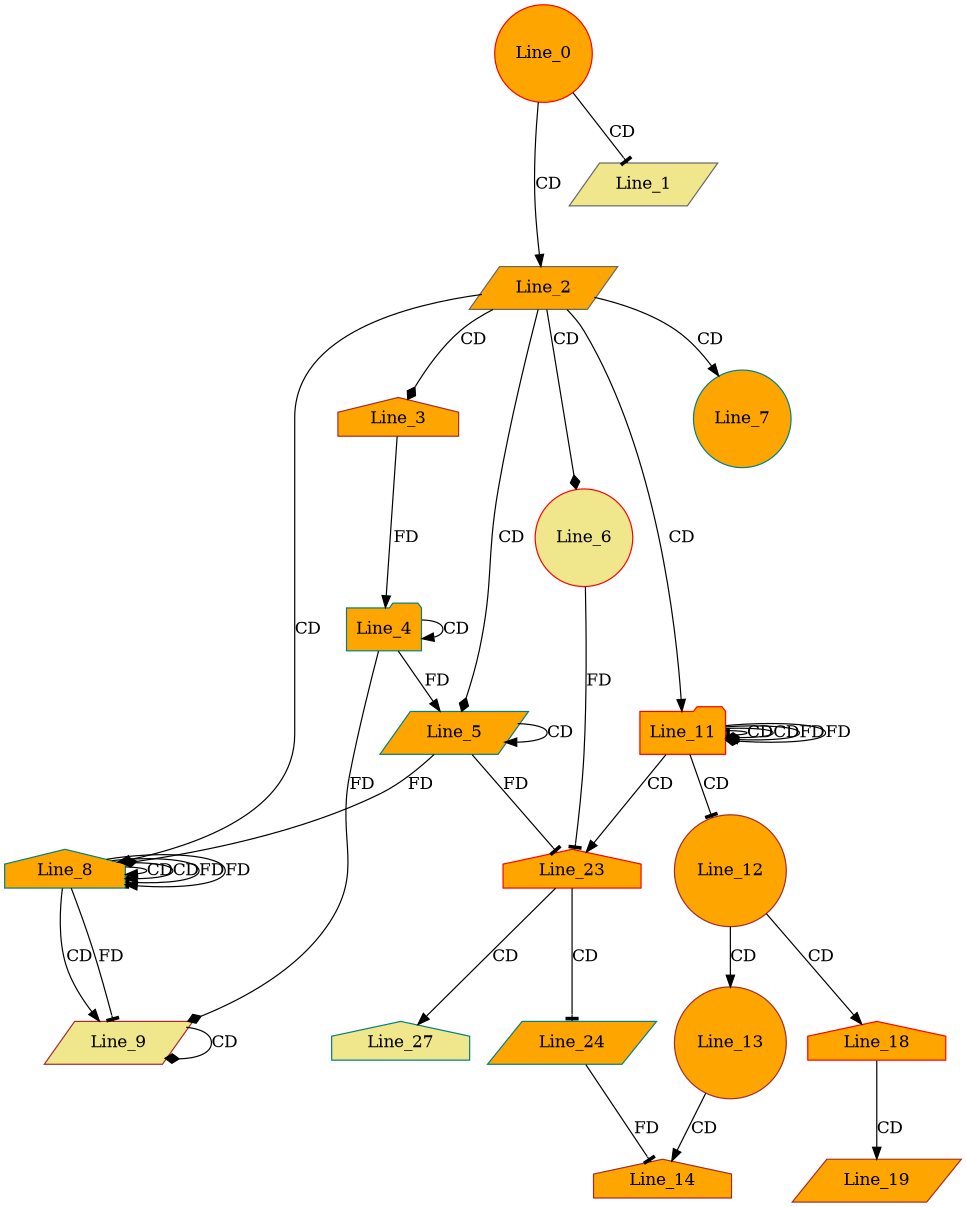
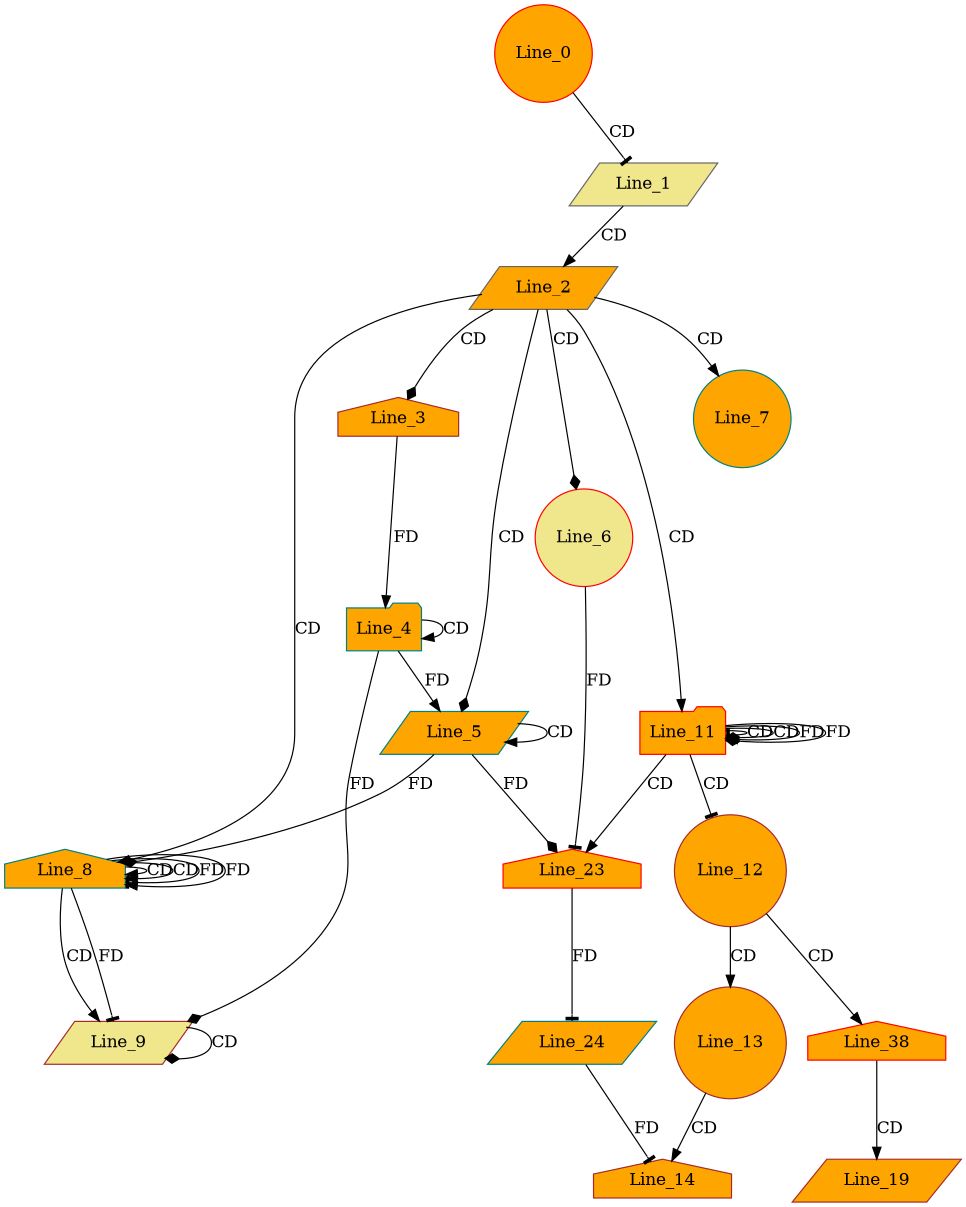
edge "Line_0" -> "Line_2": now "Line_1" -> "Line_2"
edge "Line_5" -> "Line_23": arrowhead tee -> diamond
edge "Line_23" -> "Line_24": label "CD" -> "FD"
node "Line_27": removed
node "Line_18": label "Line_18" -> "Line_38"
